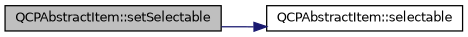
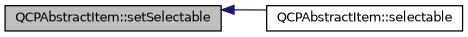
edge "QCPAbstractItem::setSelectable" -> "QCPAbstractItem::selectable": reversed
